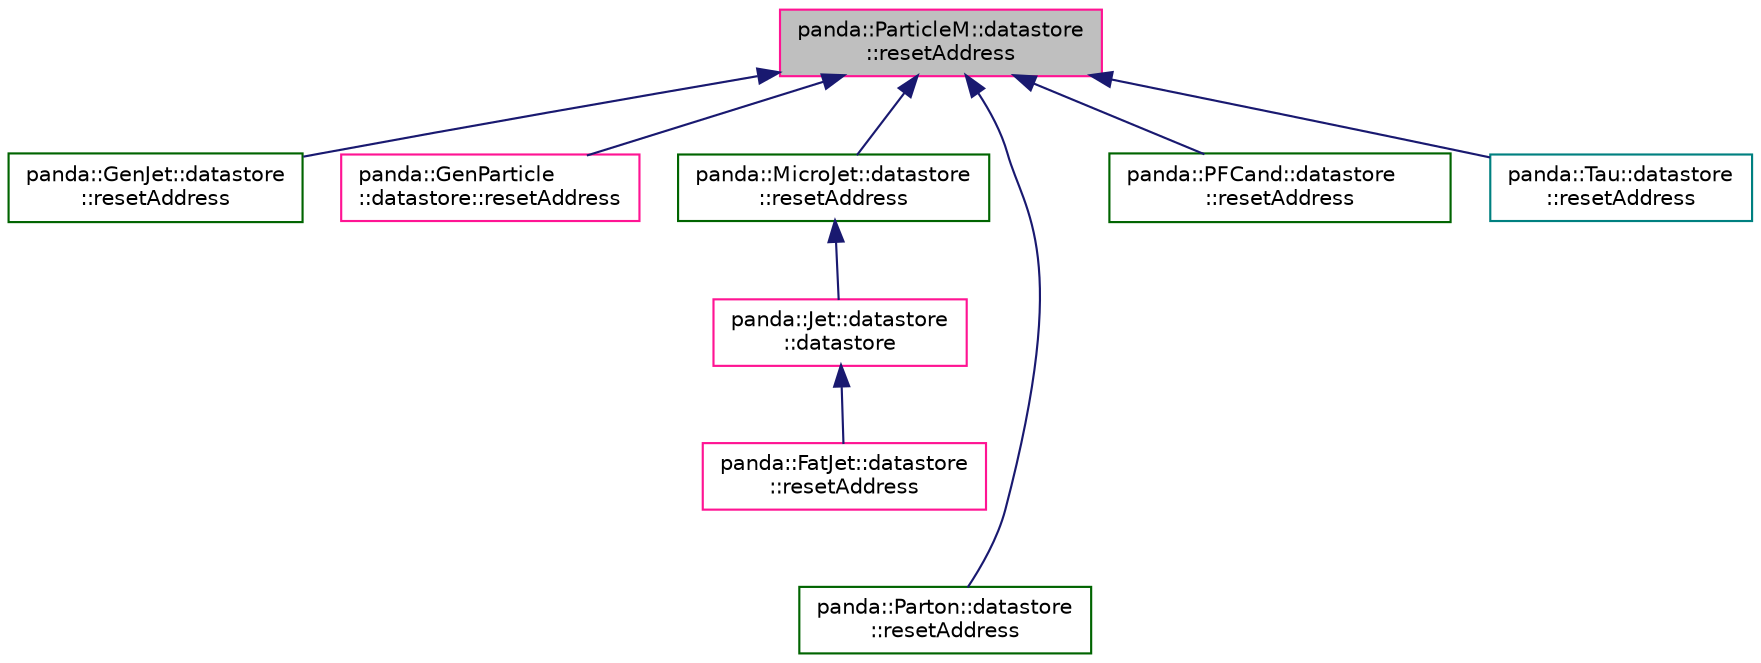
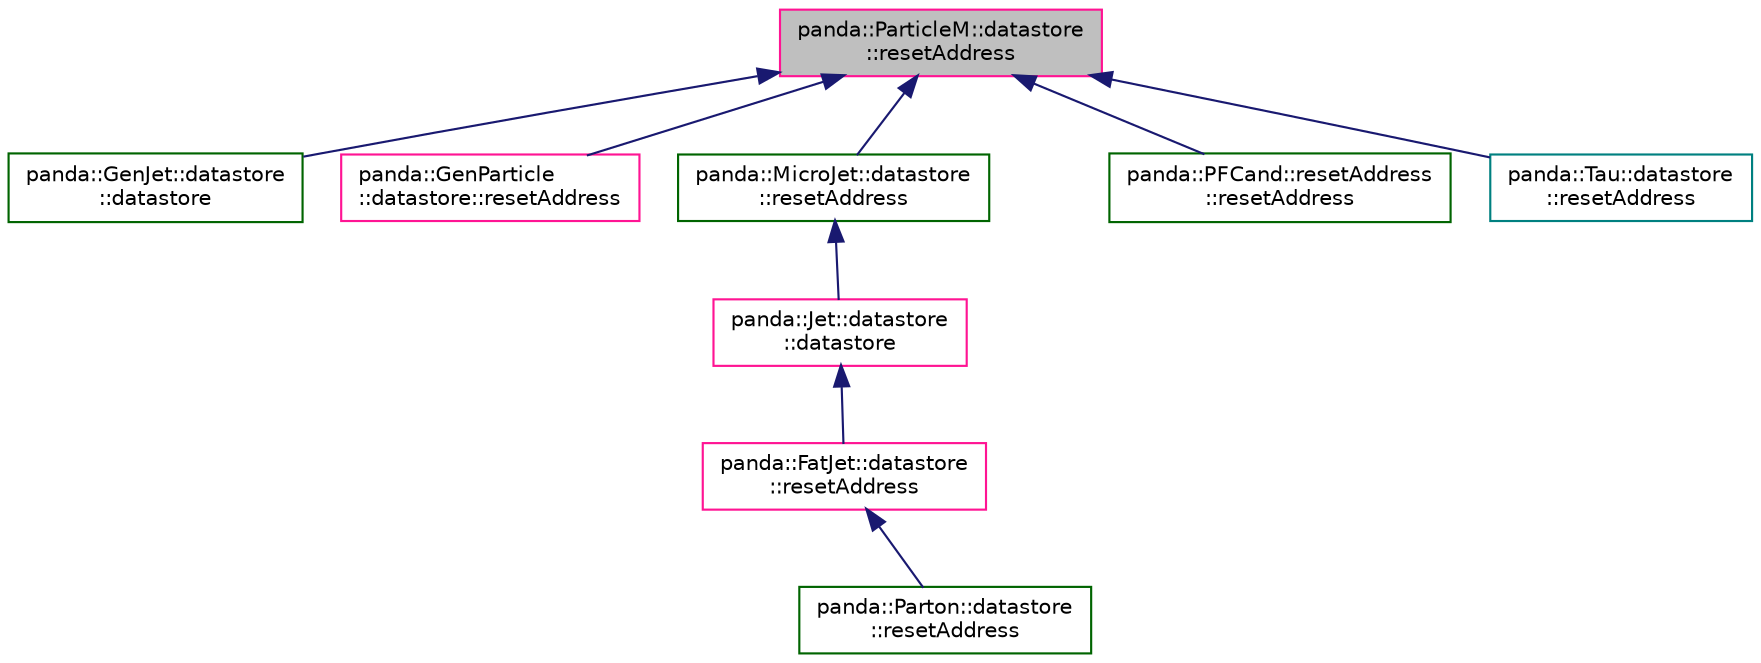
node "panda::GenJet::datastore ::resetAddress": label "panda::GenJet::datastore ::resetAddress" -> "panda::GenJet::datastore ::datastore"
node "panda::PFCand::datastore ::resetAddress": label "panda::PFCand::datastore ::resetAddress" -> "panda::PFCand::resetAddress ::resetAddress"
edge "panda::Parton::datastore ::resetAddress" -> "panda::ParticleM::datastore ::resetAddress": now "panda::Parton::datastore ::resetAddress" -> "panda::FatJet::datastore ::resetAddress"
